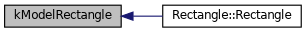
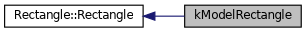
edge "Rectangle::Rectangle" -> "kModelRectangle": reversed
